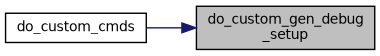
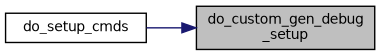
node "do_custom_cmds": label "do_custom_cmds" -> "do_setup_cmds"
